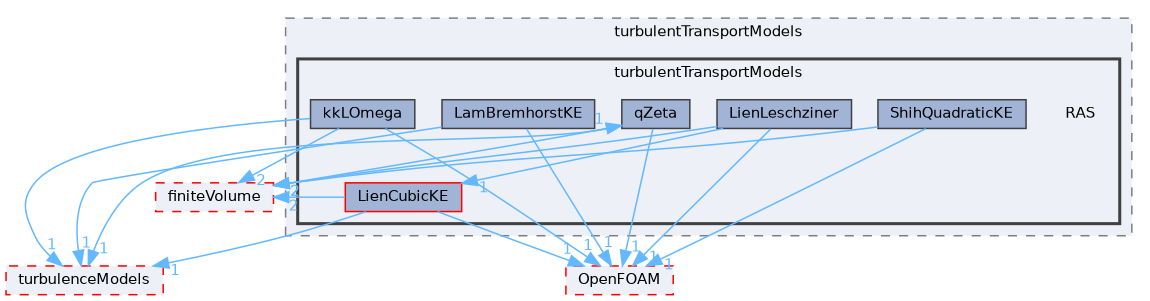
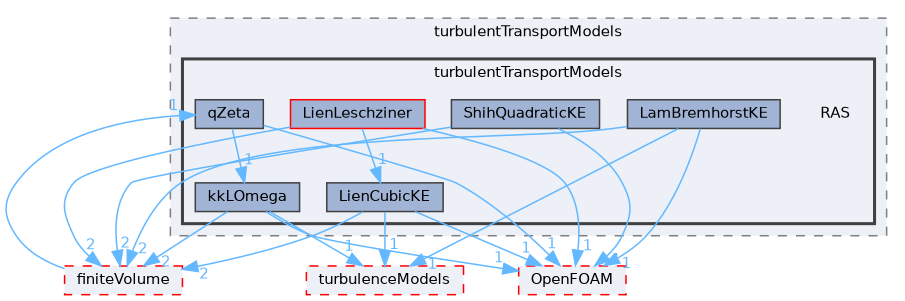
node "LienLeschziner": color grey25 -> red
edge "LamBremhorstKE" -> "finiteVolume": added
edge "qZeta" -> "turbulenceModels": now "qZeta" -> "kkLOmega"
node "LienCubicKE": color red -> grey25
